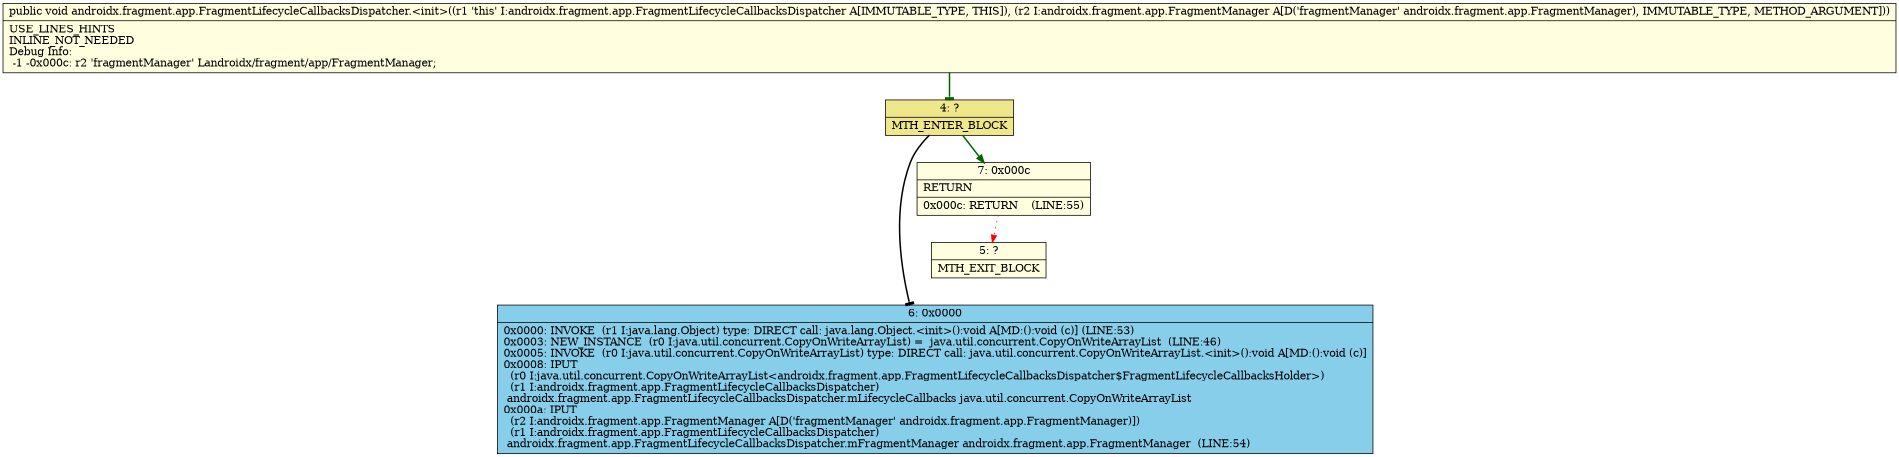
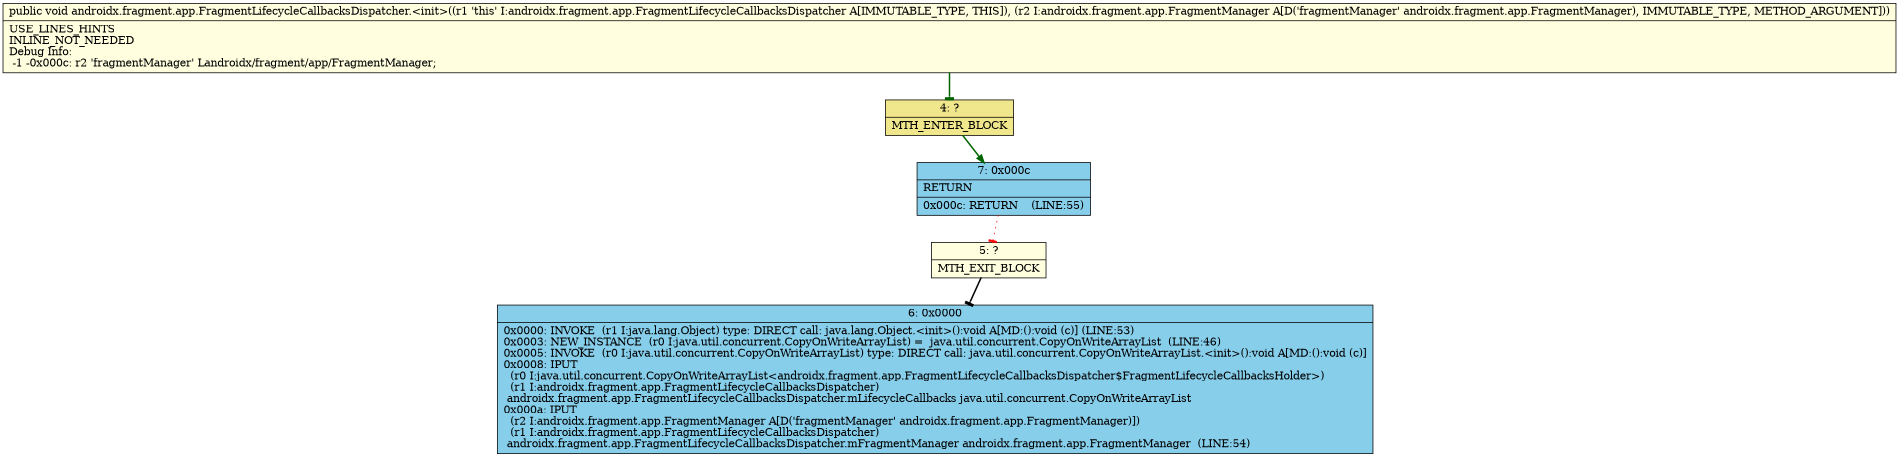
node "7: 0x000c": fillcolor lightyellow -> skyblue
edge "4: ?" -> "6: 0x0000": now "5: ?" -> "6: 0x0000"
edge "7: 0x000c" -> "5: ?": arrowhead normal -> tee
